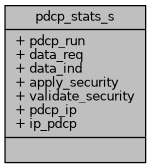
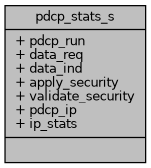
node "pdcp_stats_s": text "+ ip_pdcp" -> "+ ip_stats"
